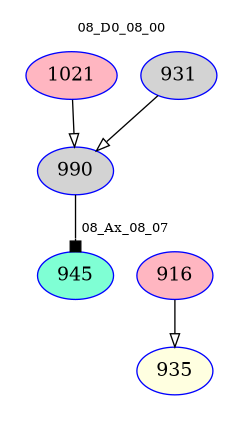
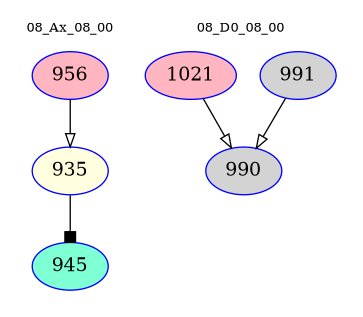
node "931": label "931" -> "991"
edge "990" -> "945": now "935" -> "945"
cluster "08_Ax_08_07": label "08_Ax_08_07" -> "08_Ax_08_00"
node "916": label "916" -> "956"
